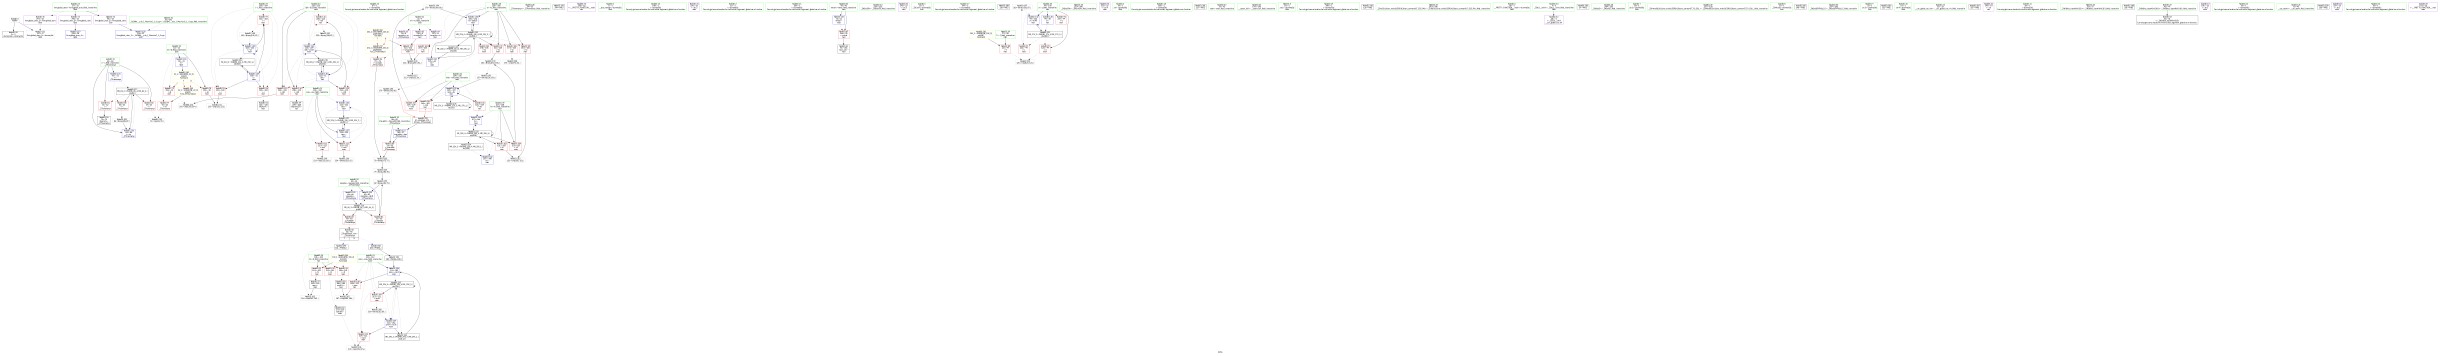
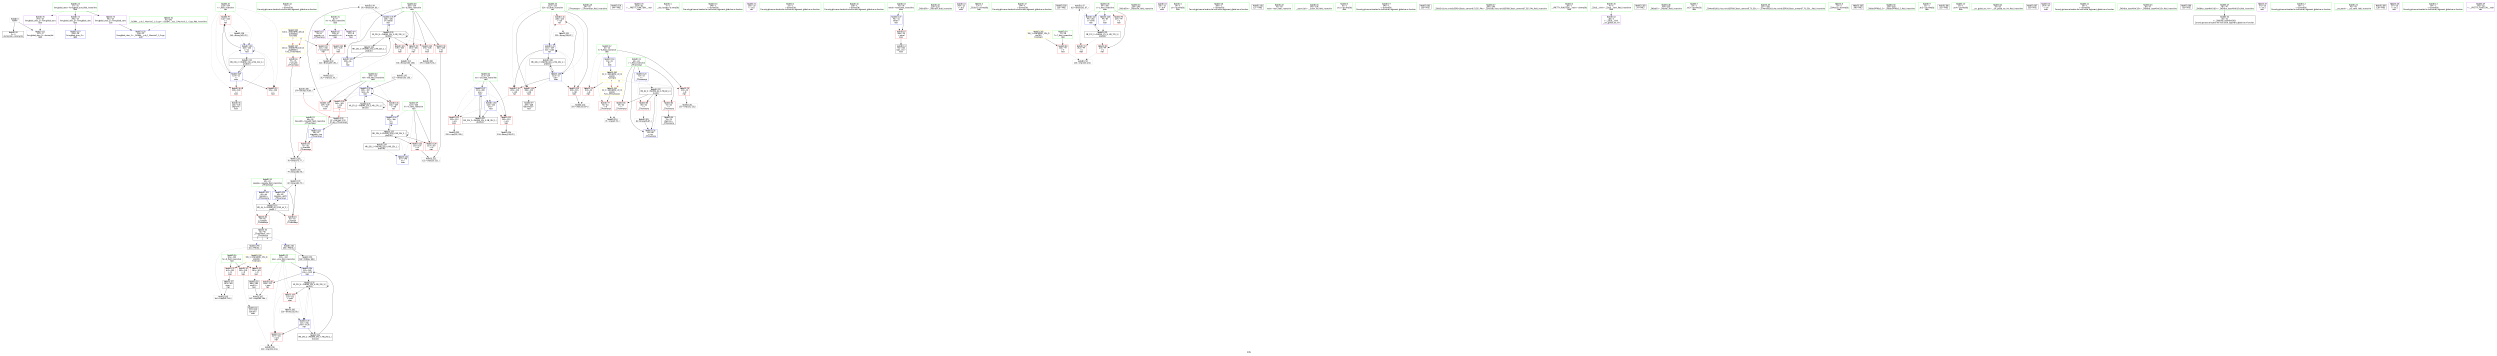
edge "NodeID: 95" -> "NodeID: 211": removed
